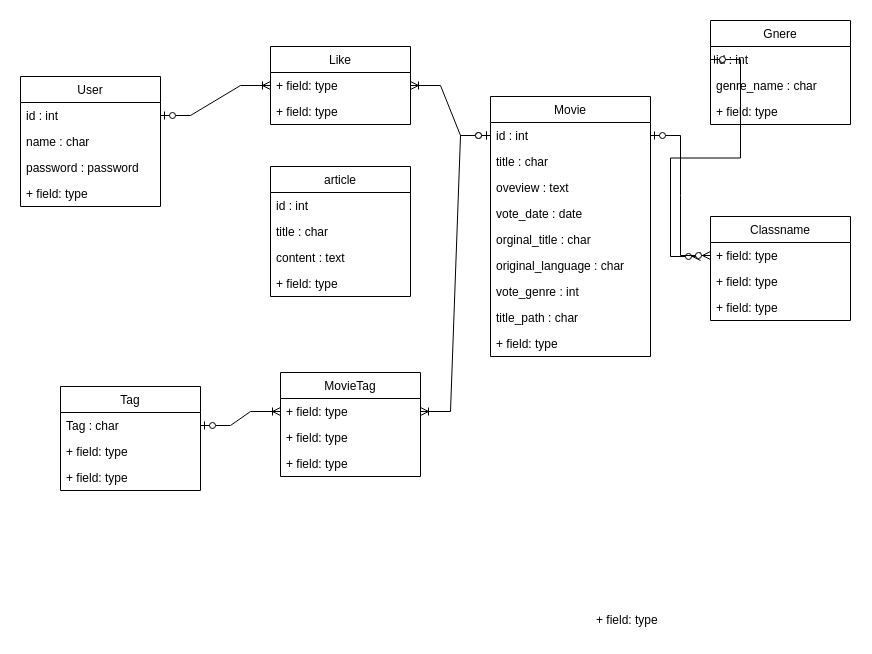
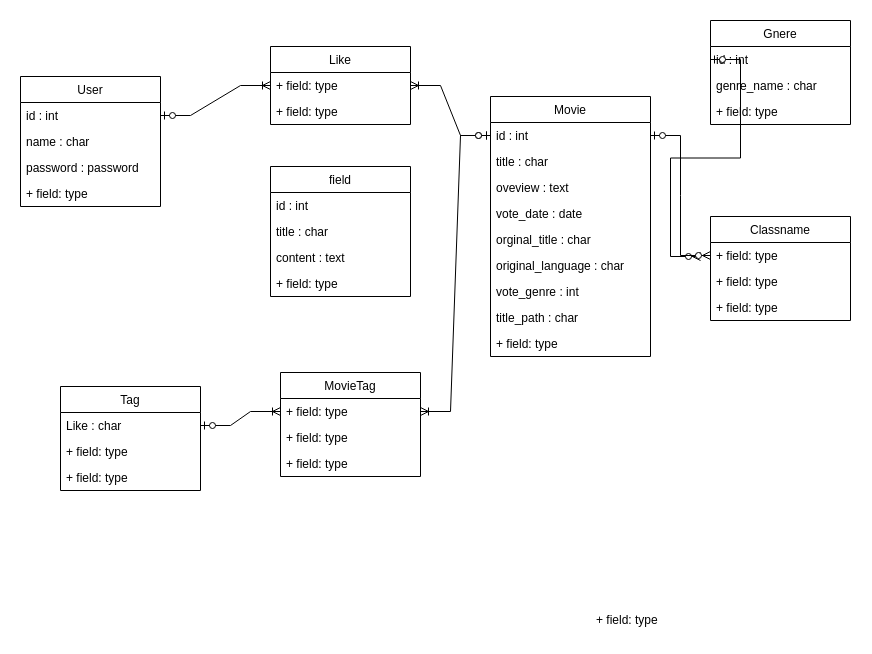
node "article": label "article" -> "field"
node "Tag : char": label "Tag : char" -> "Like : char"
